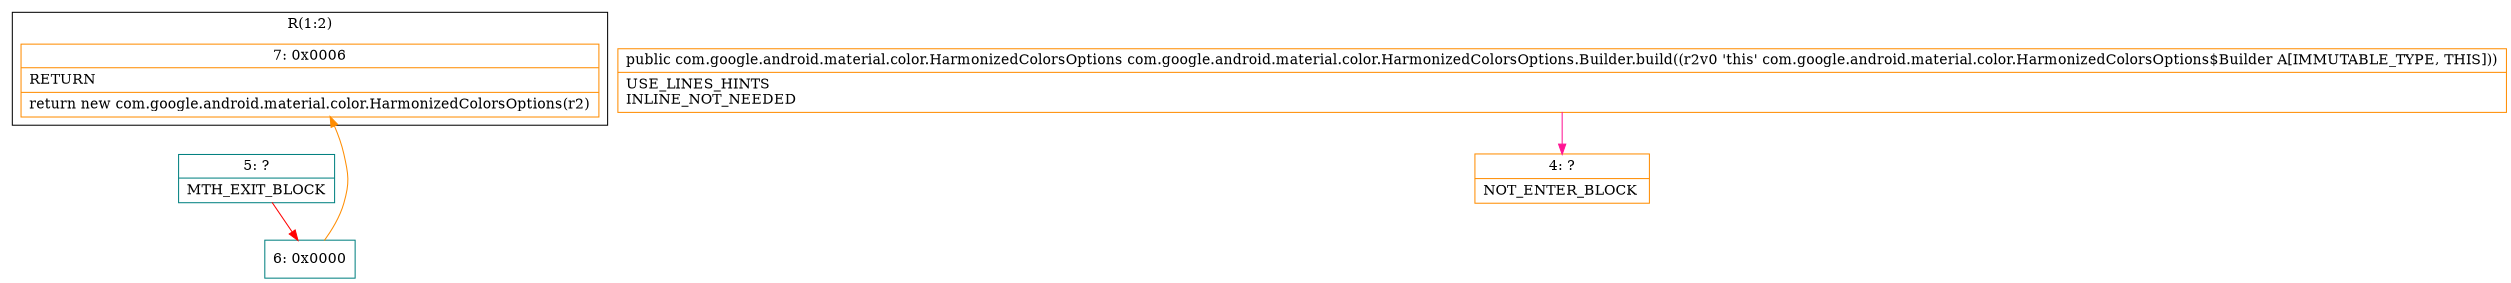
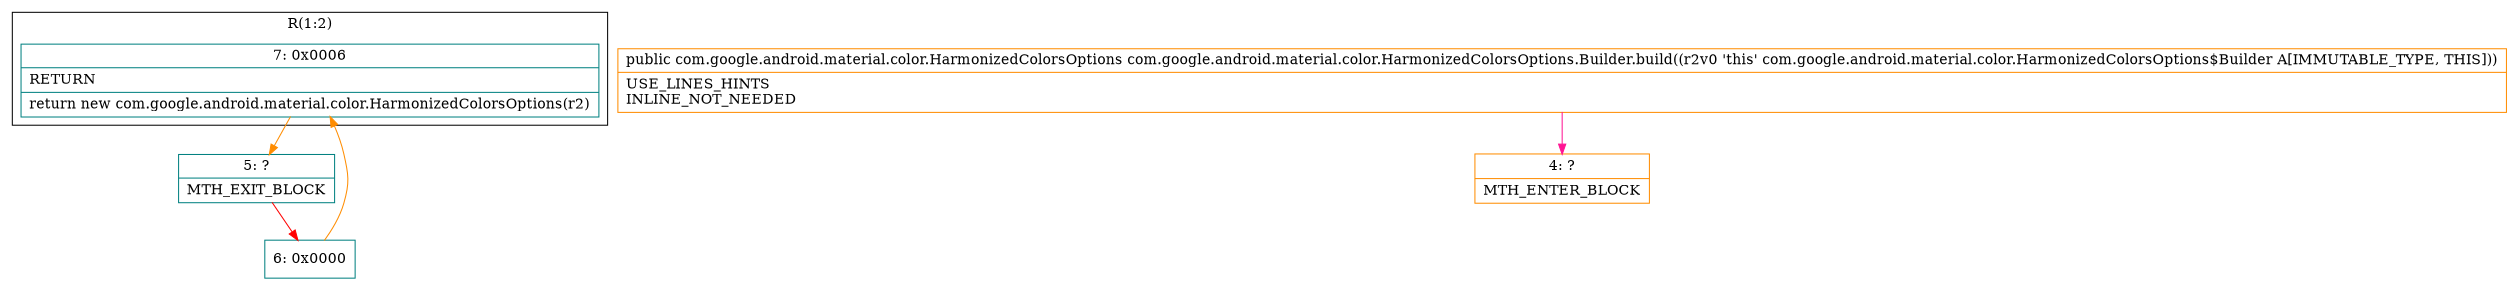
node "7: 0x0006": color darkorange -> teal
edge "7: 0x0006" -> "5: ?": added
node "4: ?": text "NOT_ENTER_BLOCK" -> "MTH_ENTER_BLOCK"
